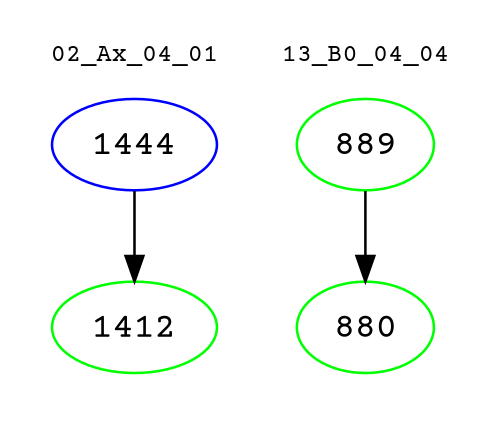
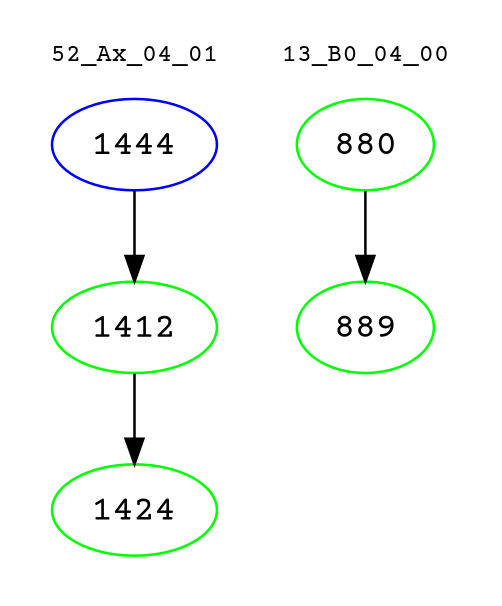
cluster "02_Ax_04_01": label "02_Ax_04_01" -> "52_Ax_04_01"
cluster "13_B0_04_04": label "13_B0_04_04" -> "13_B0_04_00"
edge "889" -> "880": reversed
node "1424": added
